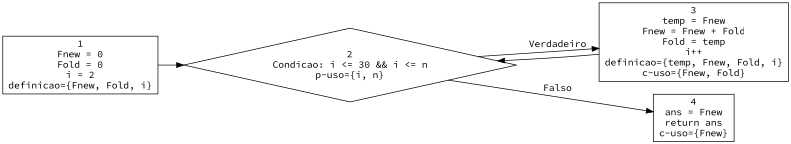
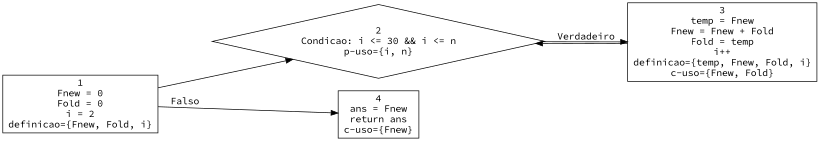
edge "2 Condicao: i <= 30 && i <= n p-uso={i, n}" -> "4 ans = Fnew return ans c-uso={Fnew}": now "1 Fnew = 0 Fold = 0 i = 2 definicao={Fnew, Fold, i}" -> "4 ans = Fnew return ans c-uso={Fnew}"
